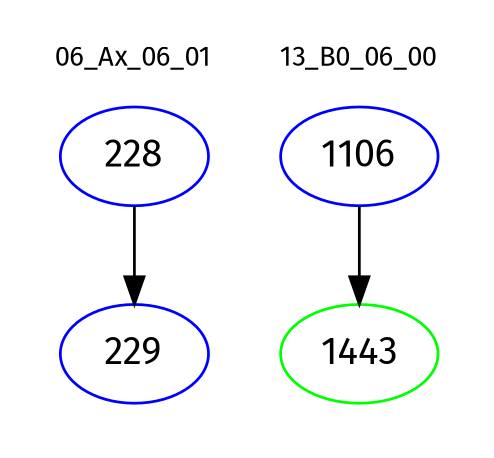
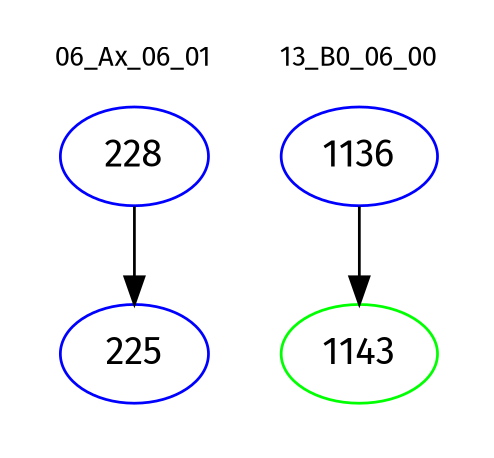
node "1106": label "1106" -> "1136"
node "229": label "229" -> "225"
node "1443": label "1443" -> "1143"
